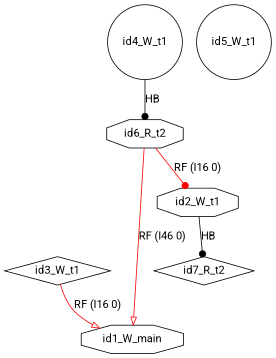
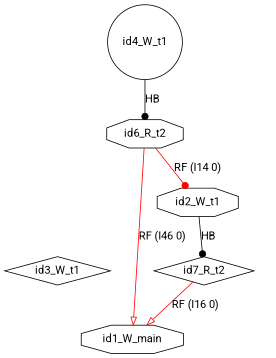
node "id5_W_t1": removed
edge "id6_R_t2" -> "id2_W_t1": label "RF (I16 0)" -> "RF (I14 0)"
edge "id3_W_t1" -> "id1_W_main": now "id7_R_t2" -> "id1_W_main"
